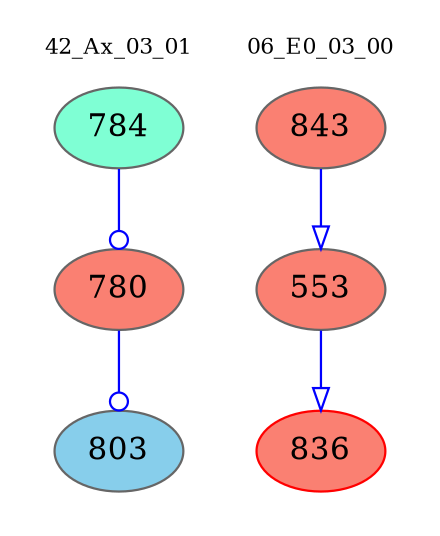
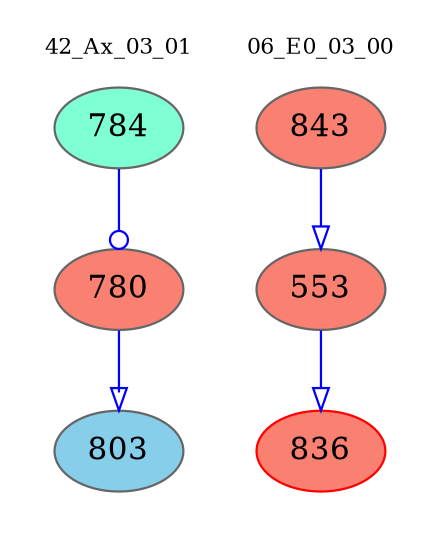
edge "780" -> "803": arrowhead odot -> onormal
